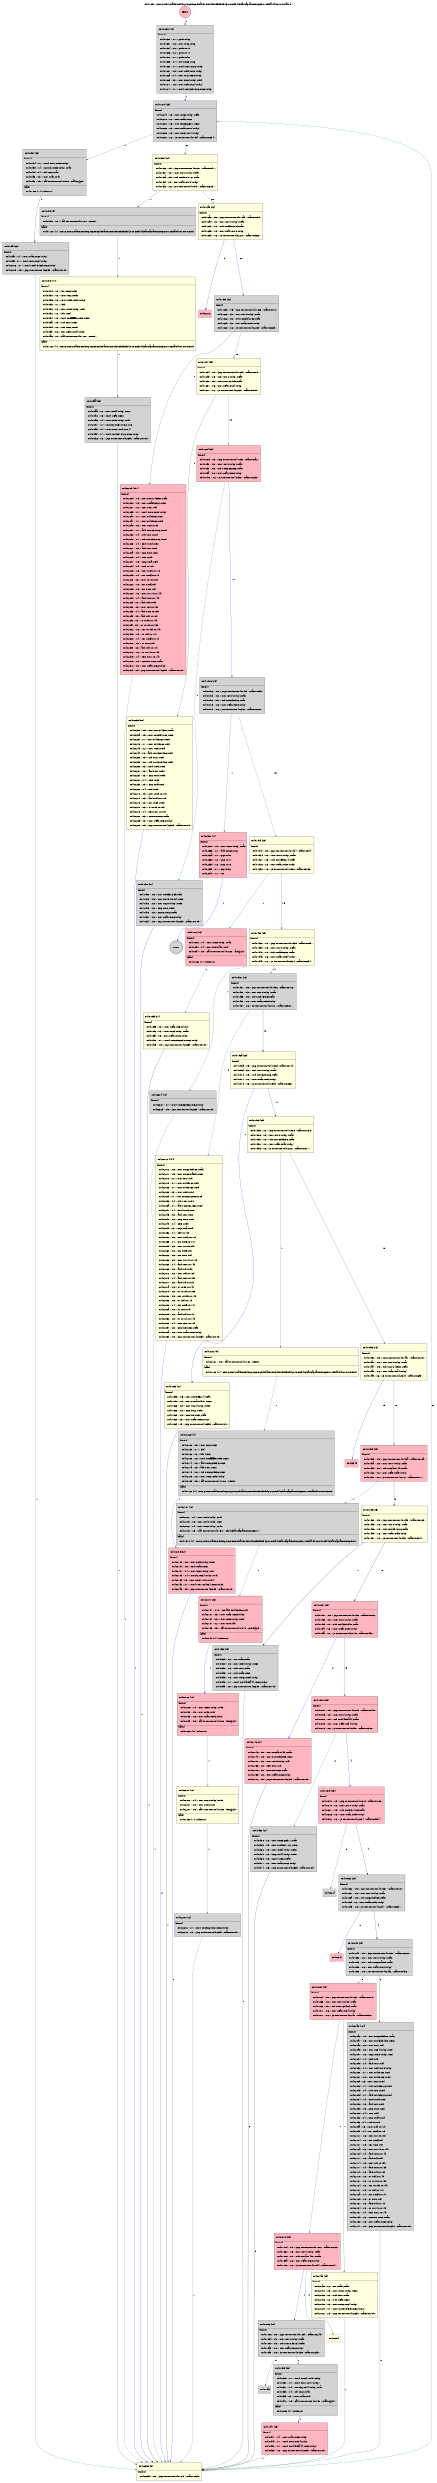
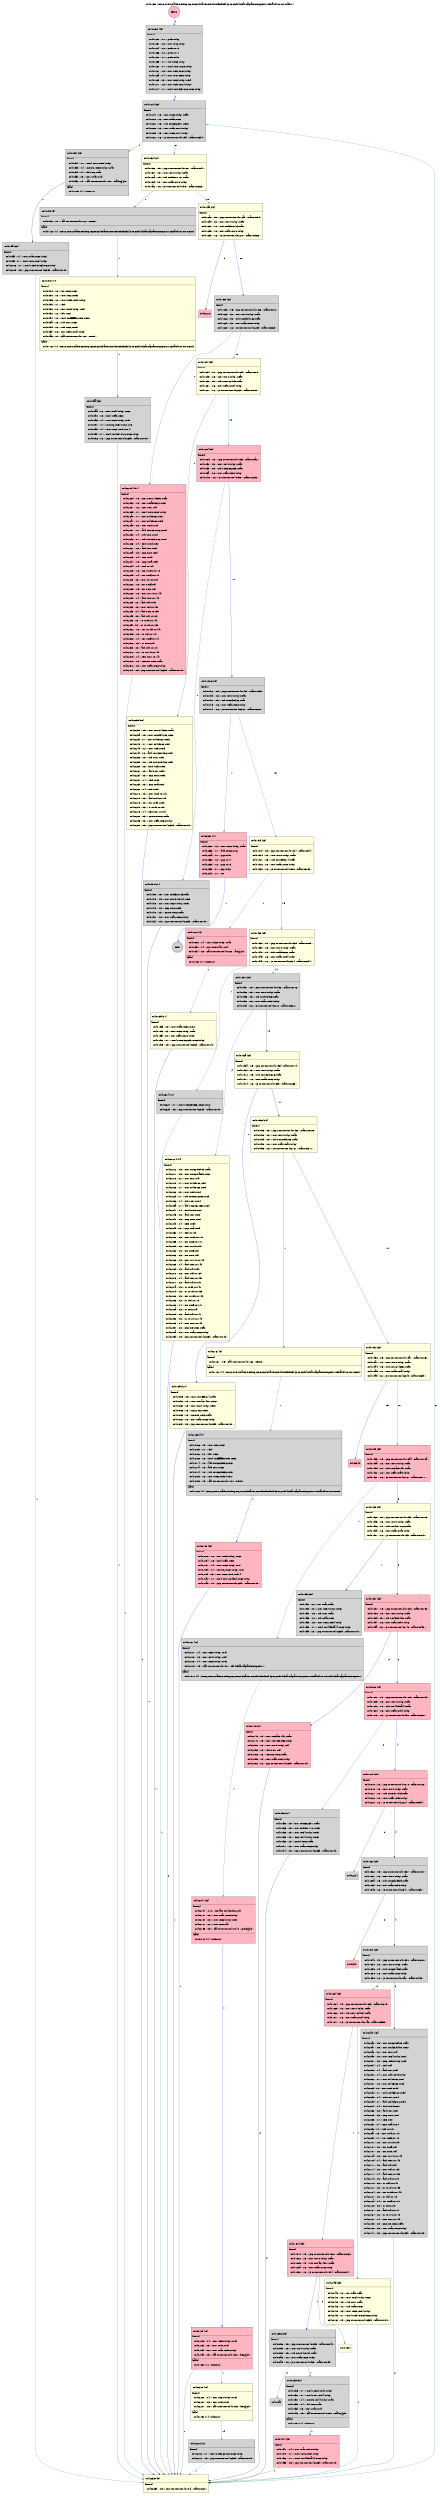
node "Users": label "Users" -> "Exit"
edge "0x402200 [12]" -> "0x40220c [12]": label " 1" -> " 14"
edge "0x401fcb [25]" -> "0x40235b [5]": now "0x4021ee [18]" -> "0x40235b [5]"
